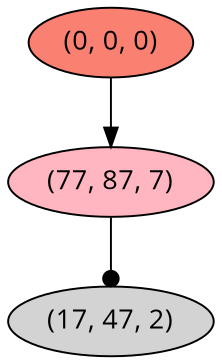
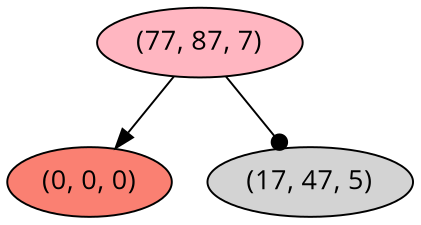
edge "(0, 0, 0)" -> "(77, 87, 7)": reversed
node "(17, 47, 2)": label "(17, 47, 2)" -> "(17, 47, 5)"
